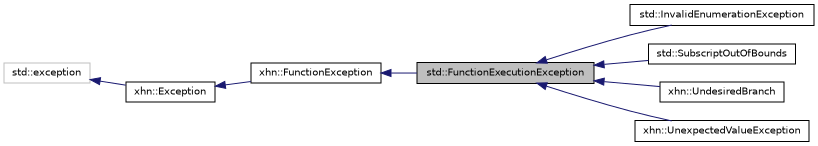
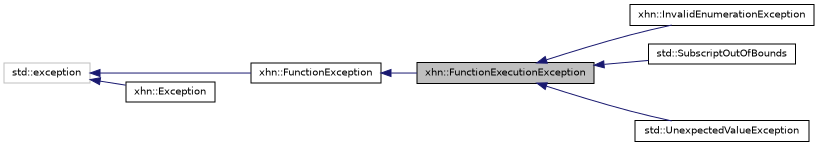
node "std::InvalidEnumerationException": label "std::InvalidEnumerationException" -> "xhn::InvalidEnumerationException"
node "std::FunctionExecutionException": label "std::FunctionExecutionException" -> "xhn::FunctionExecutionException"
edge "xhn::FunctionException" -> "xhn::Exception": now "xhn::FunctionException" -> "std::exception"
node "xhn::UndesiredBranch": removed
node "xhn::UnexpectedValueException": label "xhn::UnexpectedValueException" -> "std::UnexpectedValueException"
